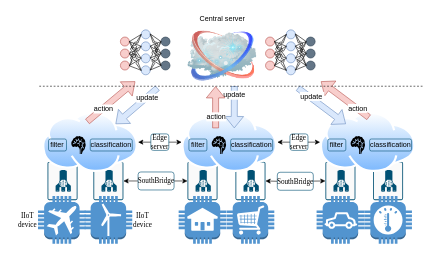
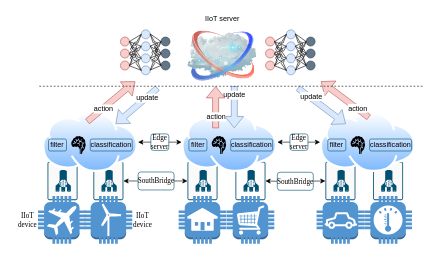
node "Central server": label "Central server" -> "IIoT server"
